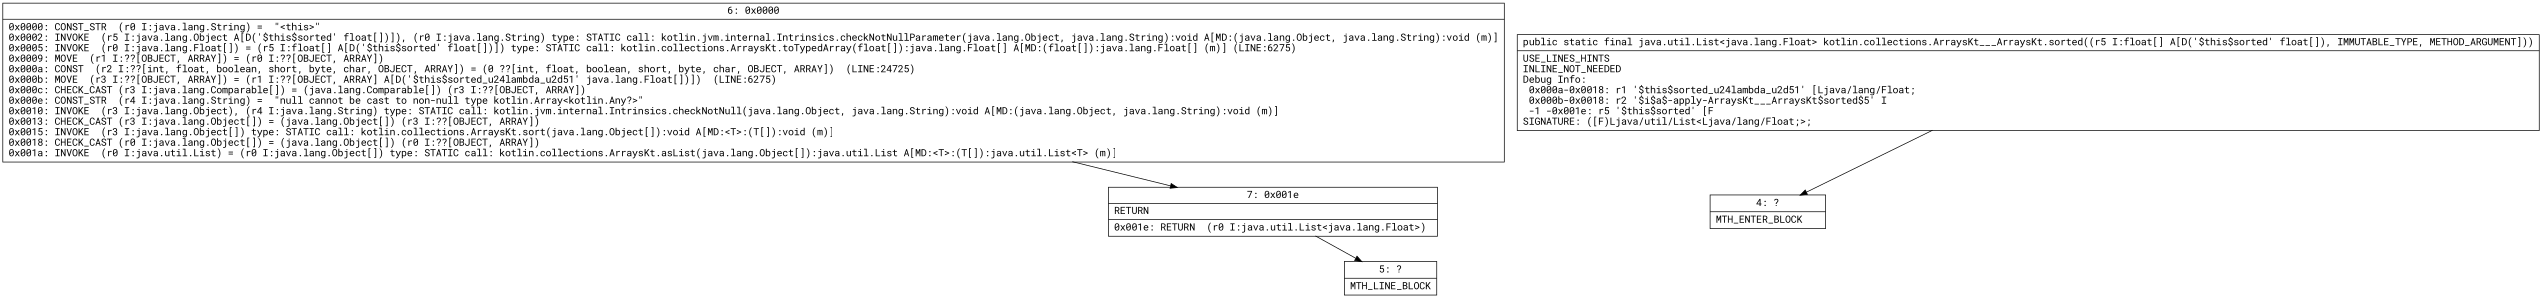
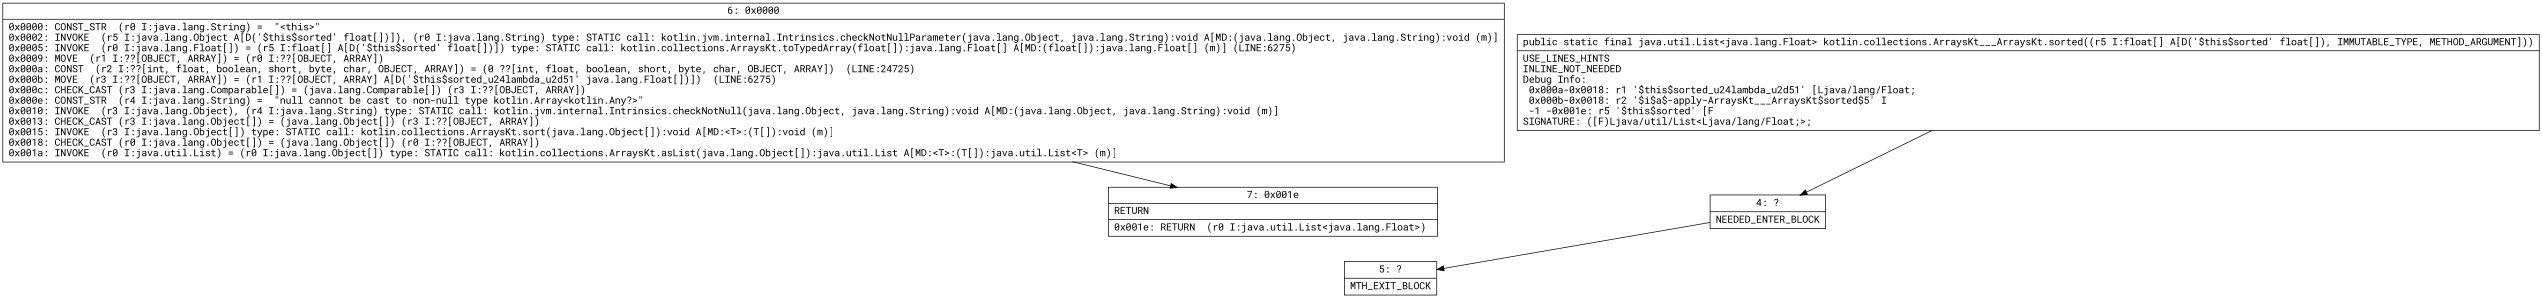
node "4: ?": text "MTH_ENTER_BLOCK" -> "NEEDED_ENTER_BLOCK"
edge "7: 0x001e" -> "5: ?": now "4: ?" -> "5: ?"
node "5: ?": text "MTH_LINE_BLOCK" -> "MTH_EXIT_BLOCK"
